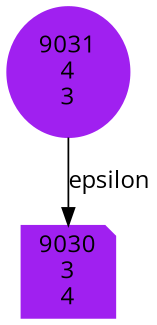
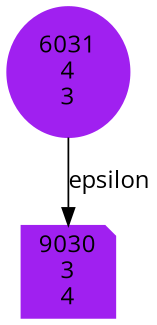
node "9031 4 3": label "9031 4 3" -> "6031 4 3"
